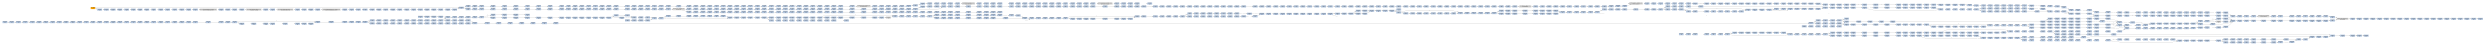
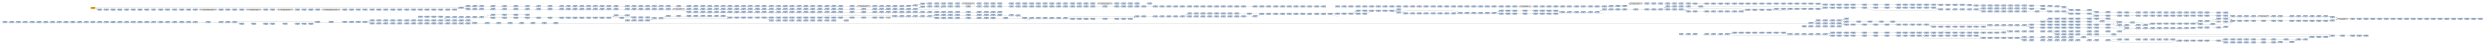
node "0x004b09a7 je": removed
